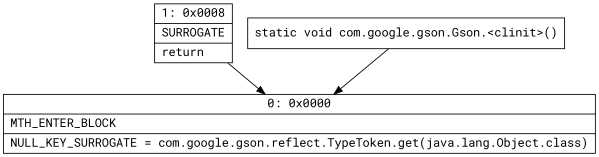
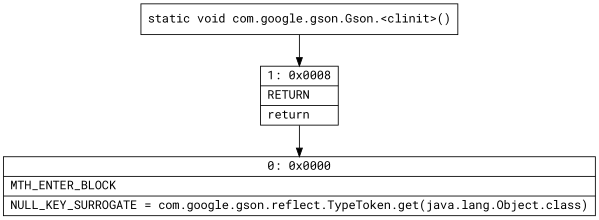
node "1: 0x0008": text "SURROGATE" -> "RETURN"
edge "static void com.google.gson.Gson.<clinit>()" -> "0: 0x0000": now "static void com.google.gson.Gson.<clinit>()" -> "1: 0x0008"
